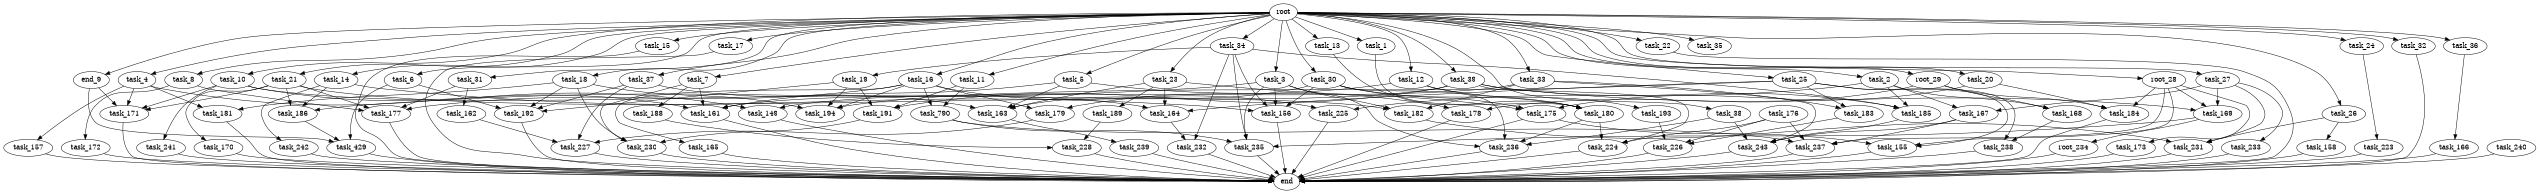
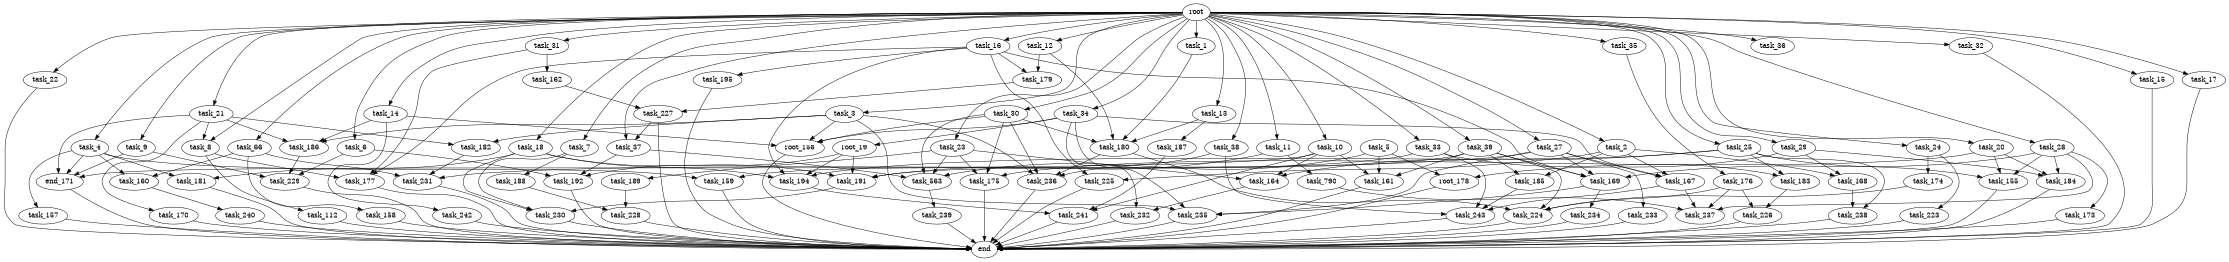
edge "root" -> "task_5": removed
edge "task_34" -> "task_185": now "task_34" -> "task_167"
node "end_9": label "end_9" -> "task_9"
node "task_19": label "task_19" -> "root_19"
node "root_29": label "root_29" -> "task_29"
node "root_28": label "root_28" -> "task_28"
edge "task_7" -> "task_161": removed
edge "task_16" -> "task_790": now "task_16" -> "task_169"
edge "task_21" -> "task_177": now "task_21" -> "task_8"
edge "task_18" -> "task_192": now "task_18" -> "task_191"
edge "task_33" -> "task_182": removed
edge "task_37" -> "task_227": reversed
node "task_171": label "task_171" -> "end_171"
node "task_149": label "task_149" -> "task_159"
node "task_163": label "task_163" -> "task_563"
node "task_156": label "task_156" -> "root_156"
node "task_178": label "task_178" -> "root_178"
node "task_193": removed
node "task_26": label "task_26" -> "task_66"
edge "task_35" -> "task_176": added
edge "task_790" -> "task_235": now "task_27" -> "task_235"
edge "task_175" -> "task_155": now "task_20" -> "task_155"
node "task_172": label "task_172" -> "task_112"
node "task_429": label "task_429" -> "task_229"
node "task_165": label "task_165" -> "task_195"
node "task_187": added
node "root_234": label "root_234" -> "task_234"
node "task_166": removed
edge "task_237" -> "end": removed
node "task_160": added
node "task_174": added
edge "task_194" -> "task_241": added
